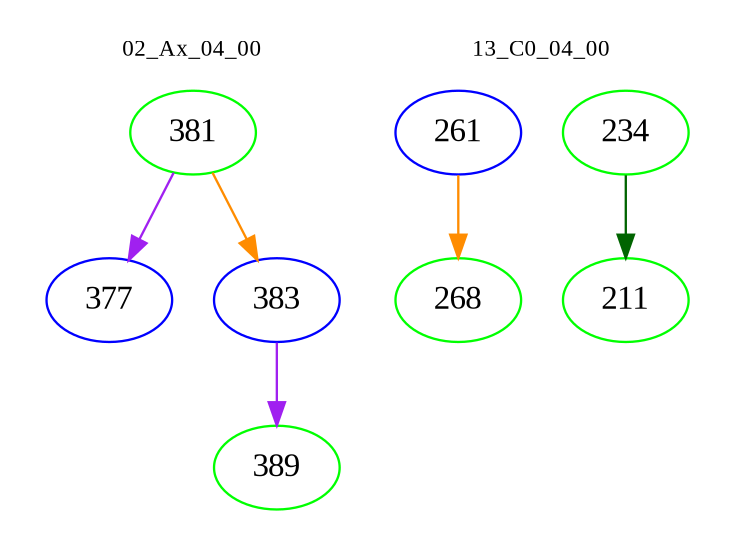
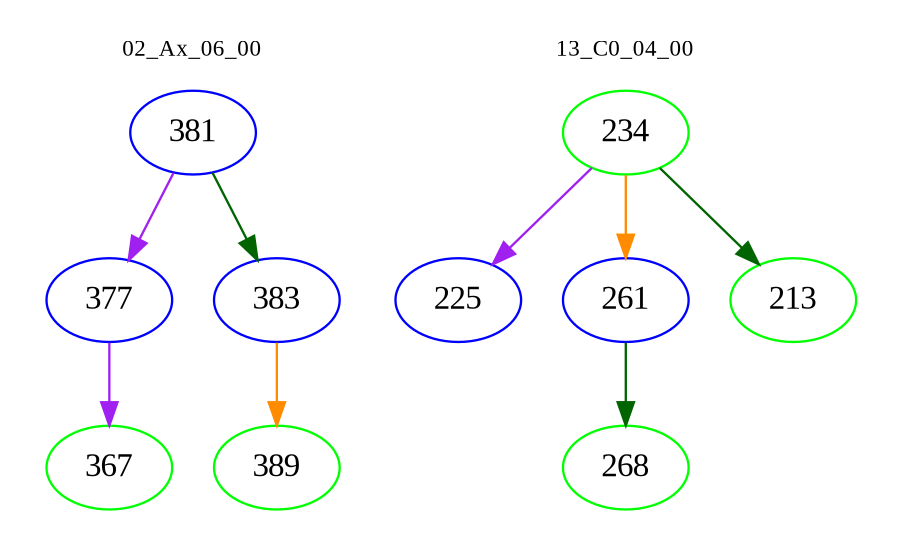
cluster "02_Ax_04_00": label "02_Ax_04_00" -> "02_Ax_06_00"
node "381": color green -> blue
edge "261" -> "268": color darkorange -> darkgreen
edge "234" -> "261": added
edge "381" -> "383": color darkorange -> darkgreen
node "225": added
node "211": label "211" -> "213"
edge "383" -> "389": color purple -> darkorange
node "367": added
